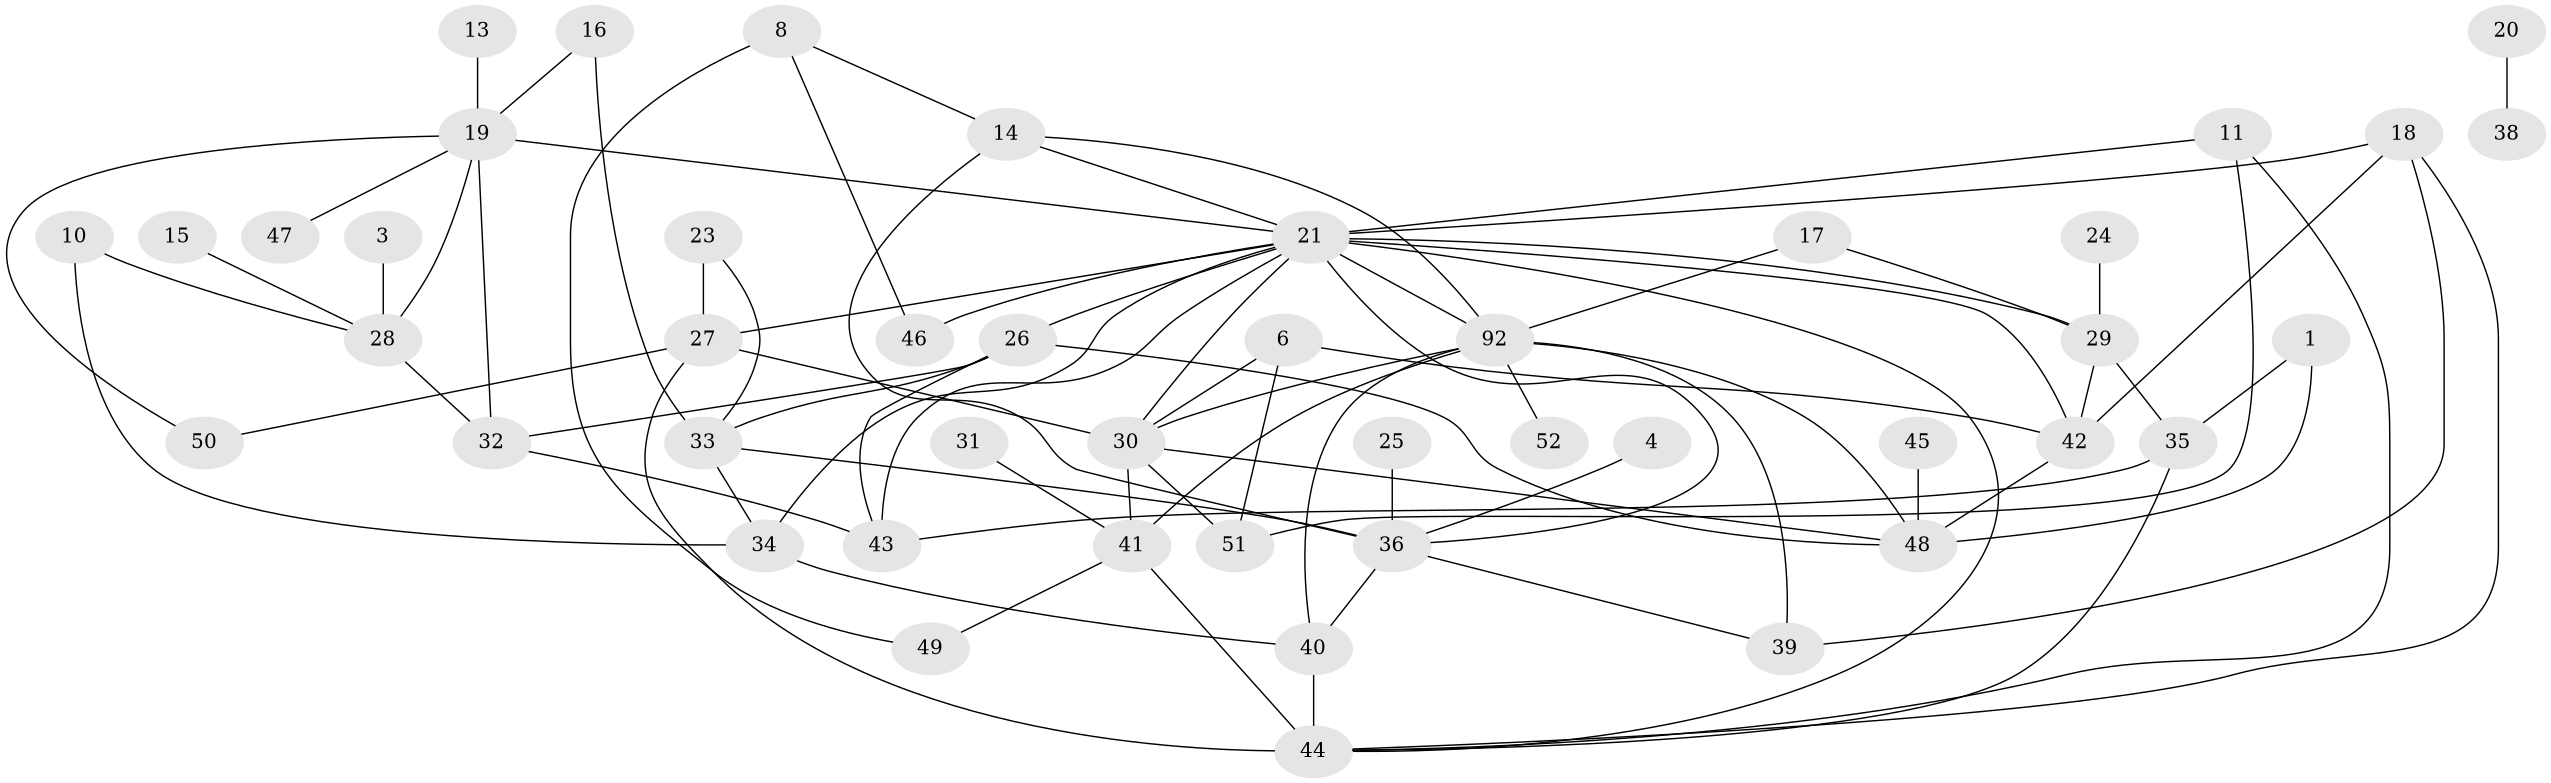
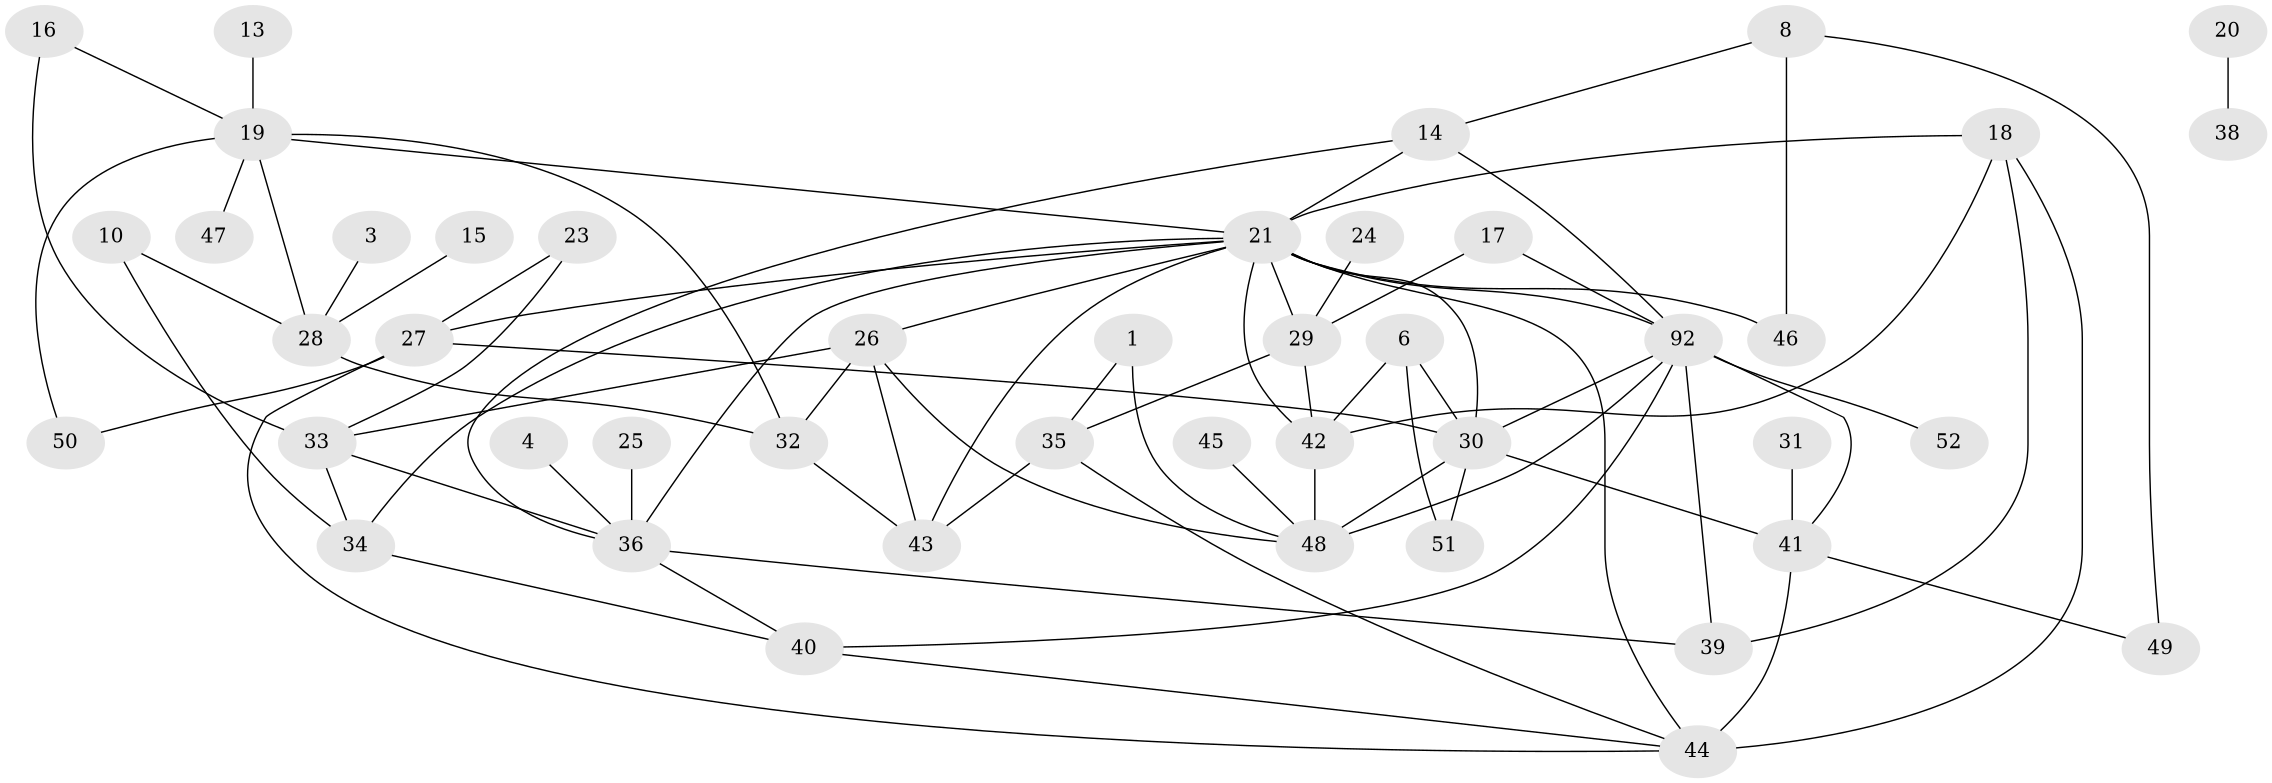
node "11": removed
